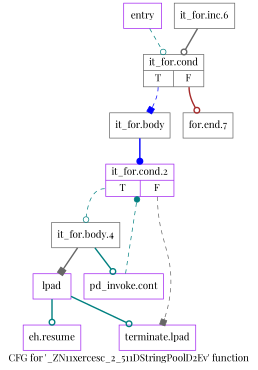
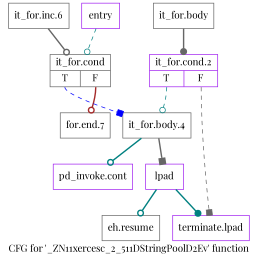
edge "it_for.cond" -> "it_for.body": now "it_for.cond" -> "it_for.body.4"
edge "it_for.body" -> "it_for.cond.2": color blue -> gray40
edge "pd_invoke.cont" -> "it_for.cond.2": removed
edge "lpad" -> "terminate.lpad": arrowhead odot -> dot
node "eh.resume": color purple -> gray40
